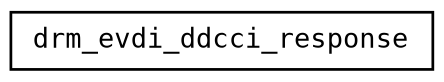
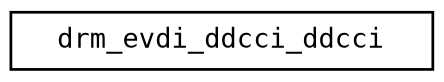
node "drm_evdi_ddcci_response": label "drm_evdi_ddcci_response" -> "drm_evdi_ddcci_ddcci"
